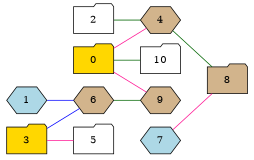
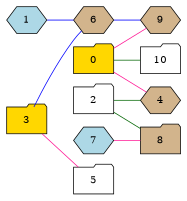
edge "4" -- "8": now "2" -- "8"
edge "6" -- "9": color darkgreen -> blue
